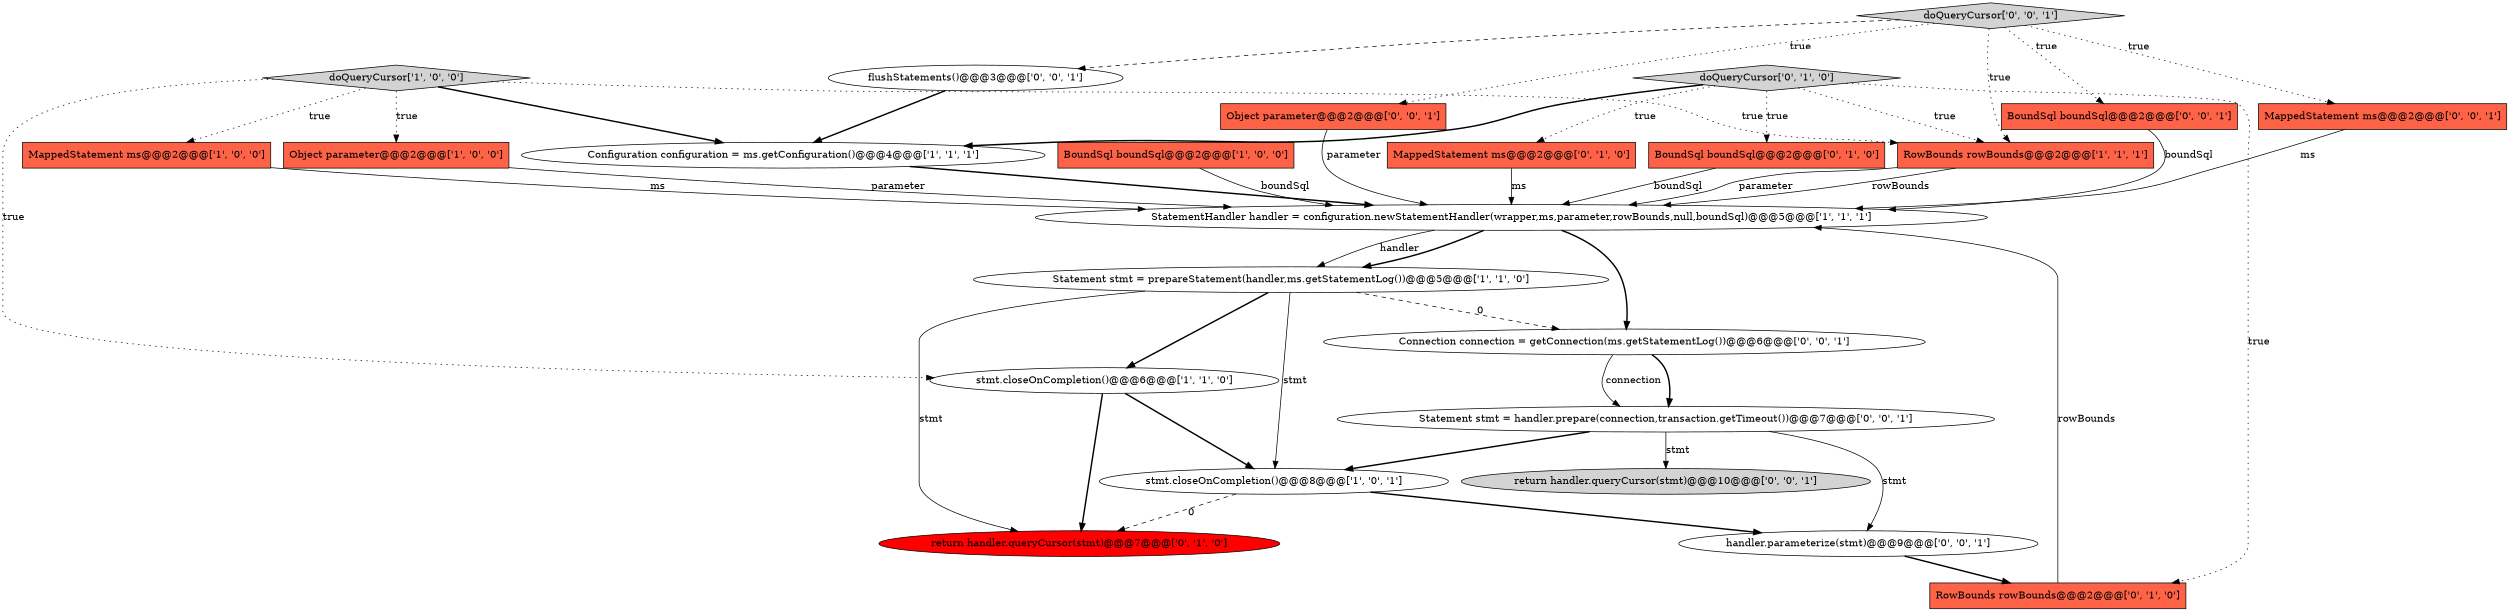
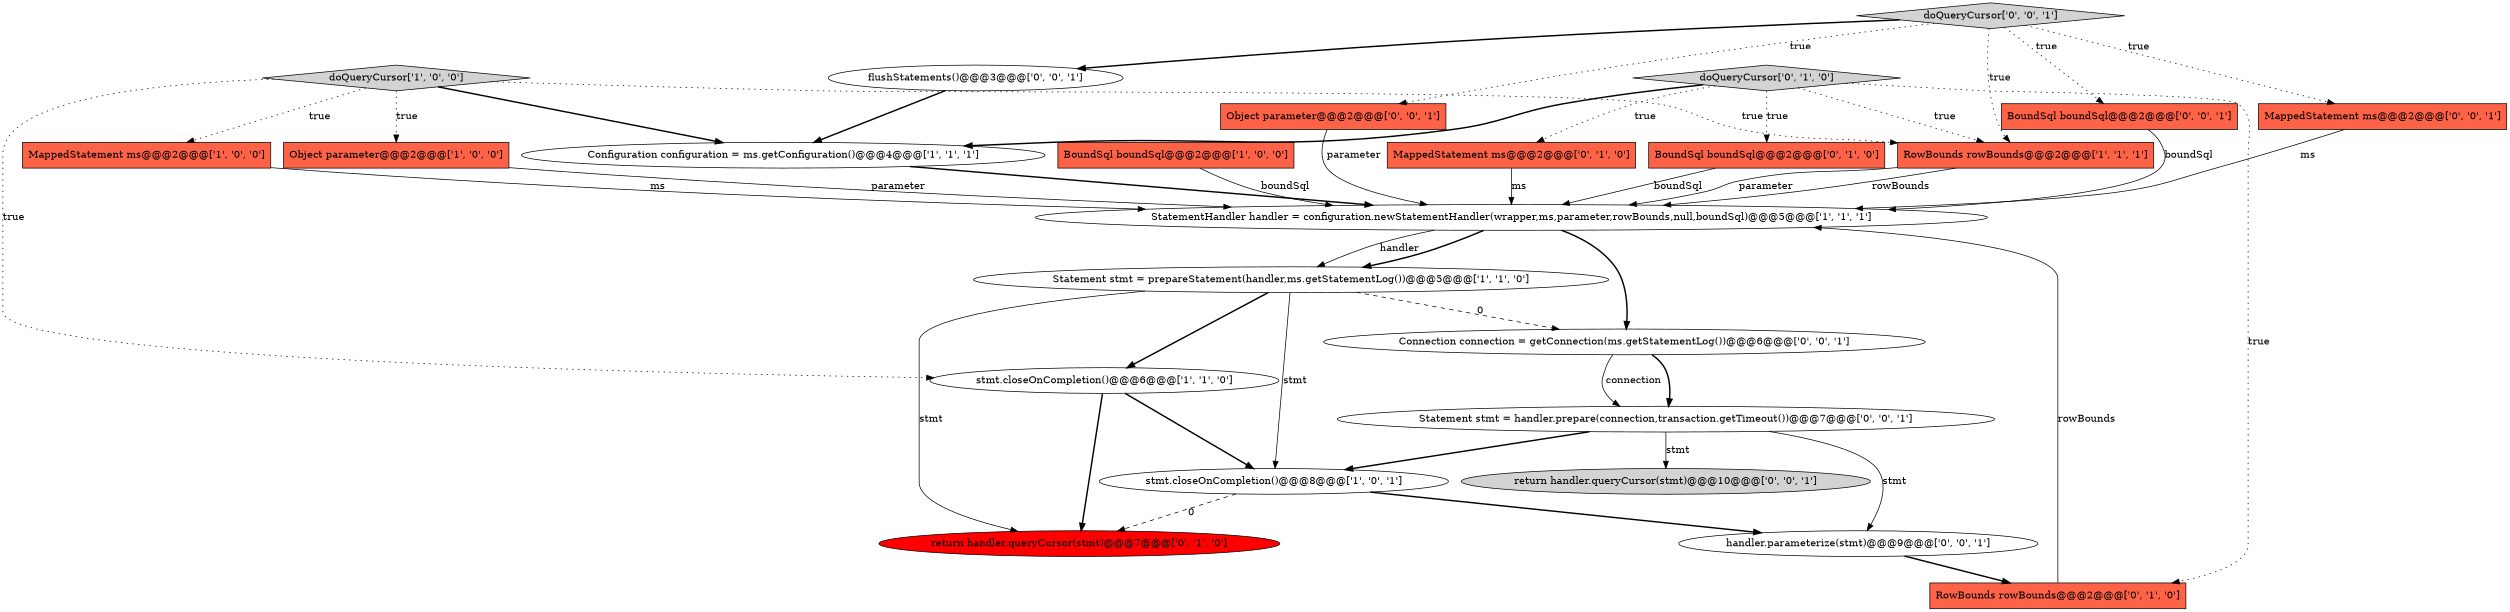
edge "doQueryCursor['0', '0', '1']" -> "flushStatements()@@@3@@@['0', '0', '1']": style dashed -> bold
